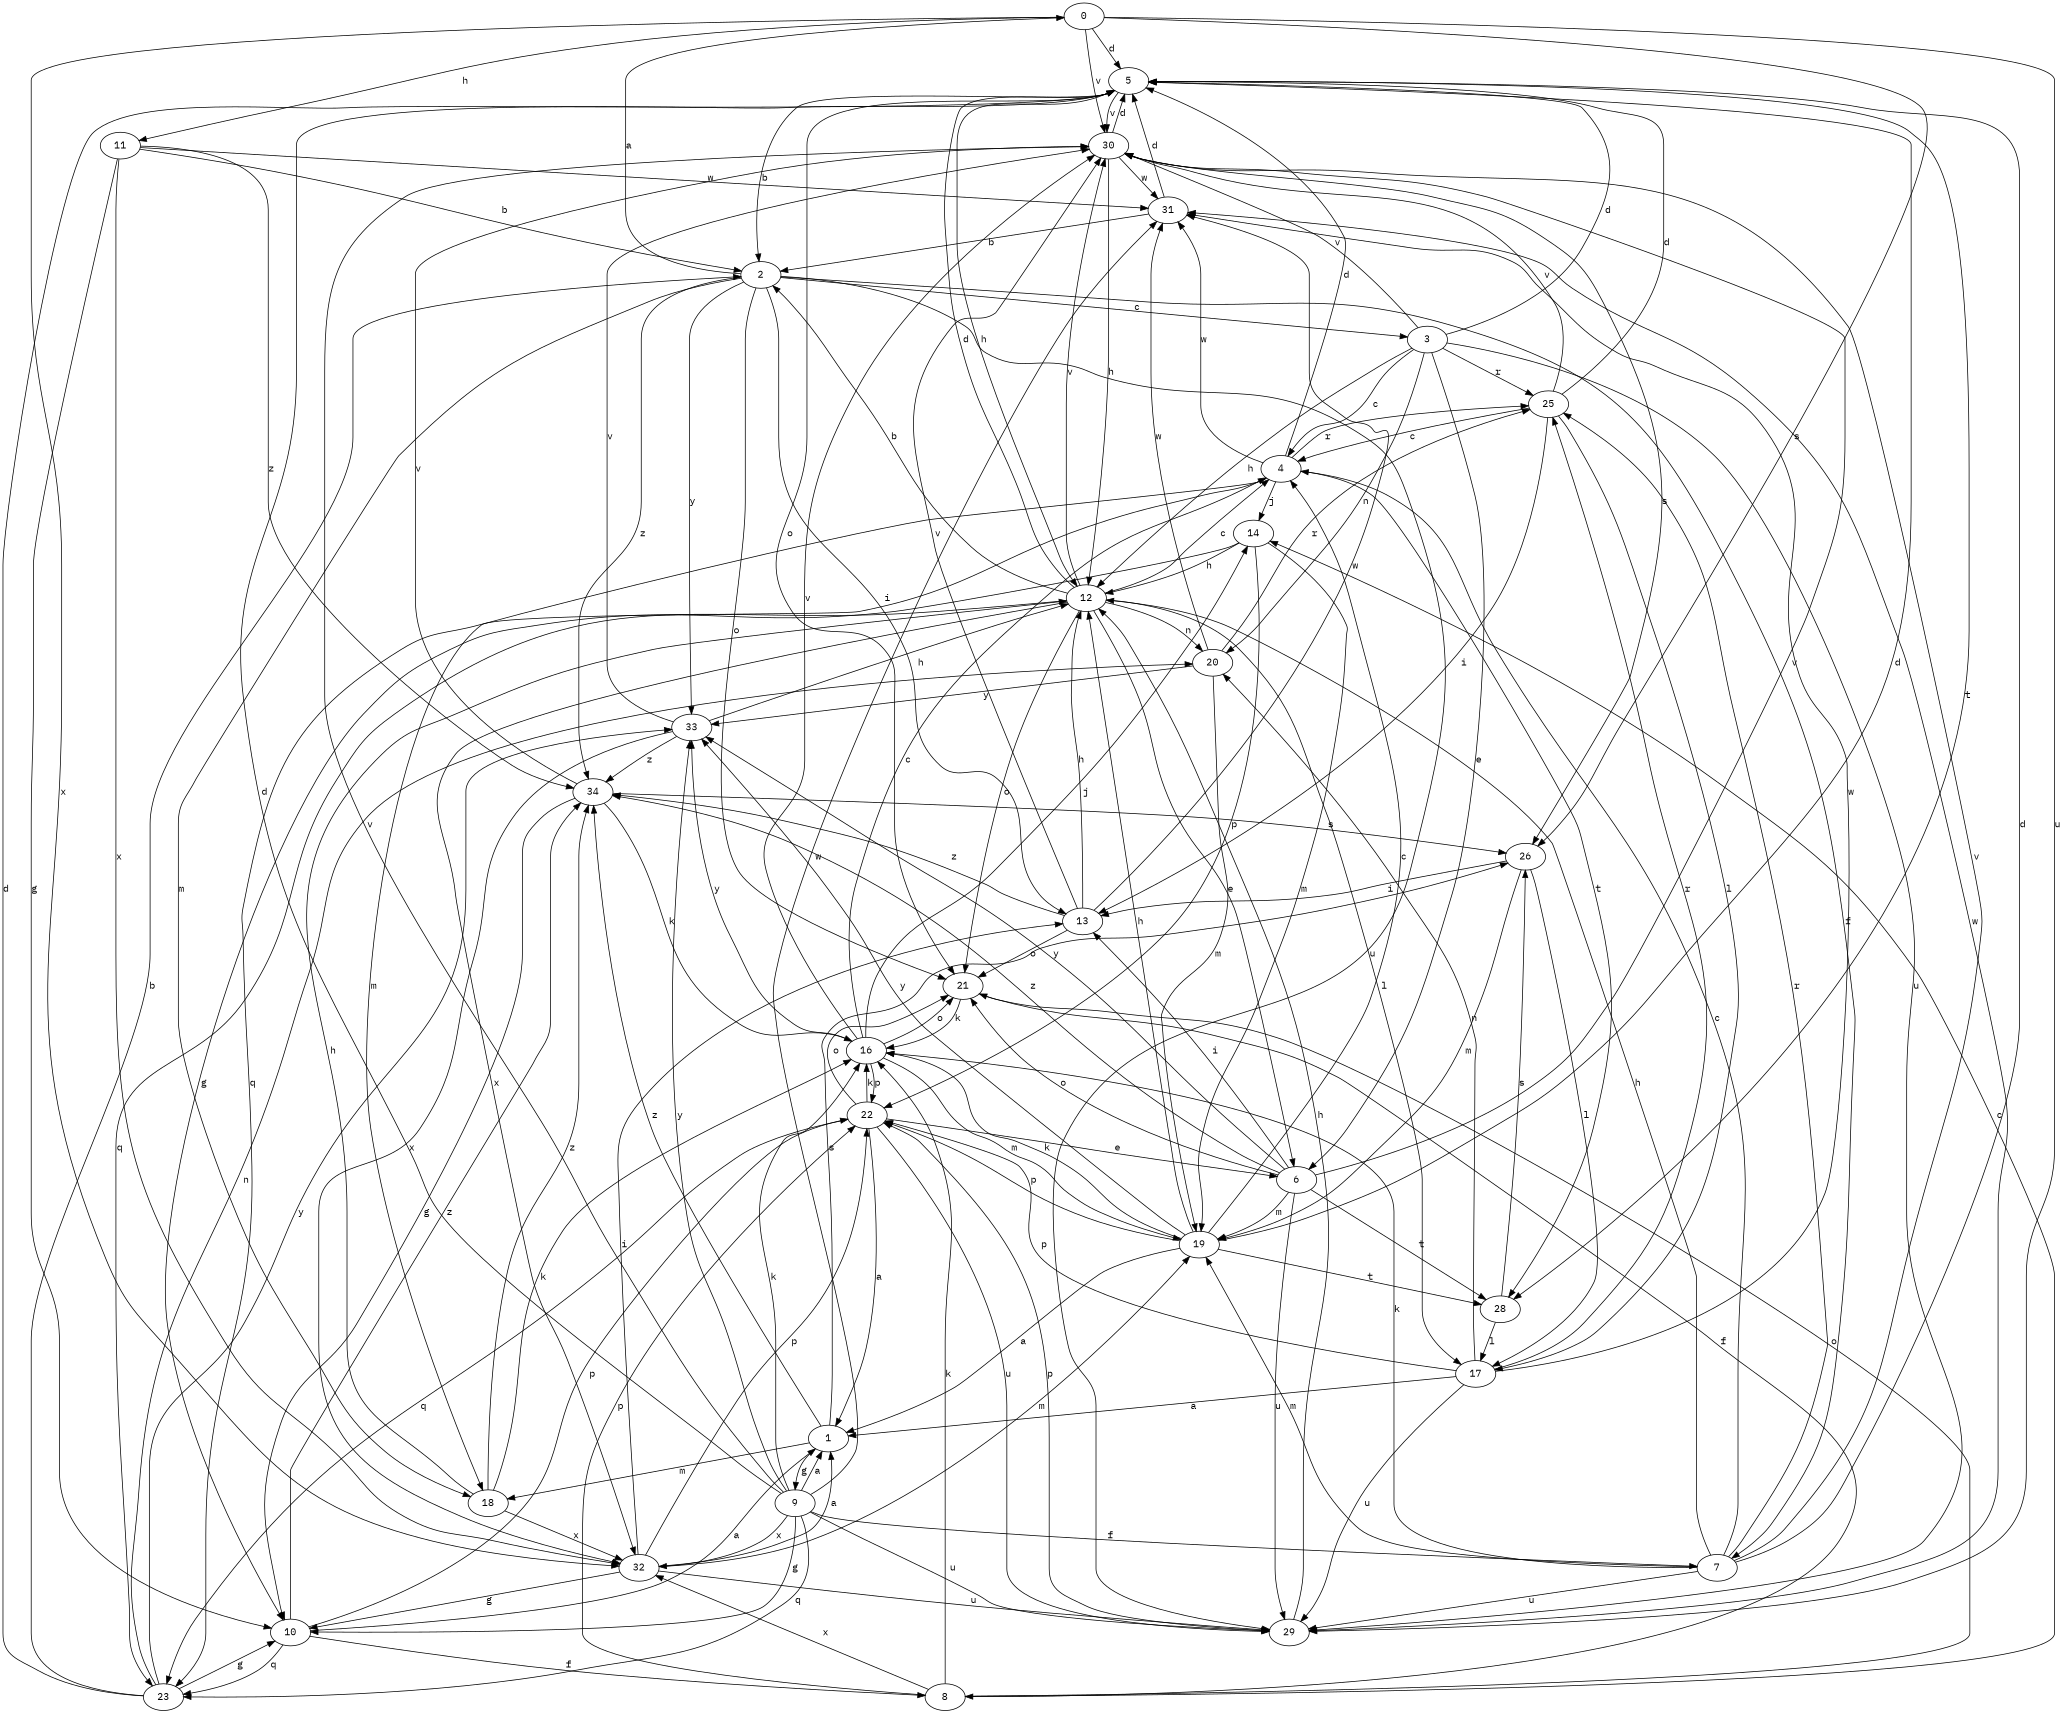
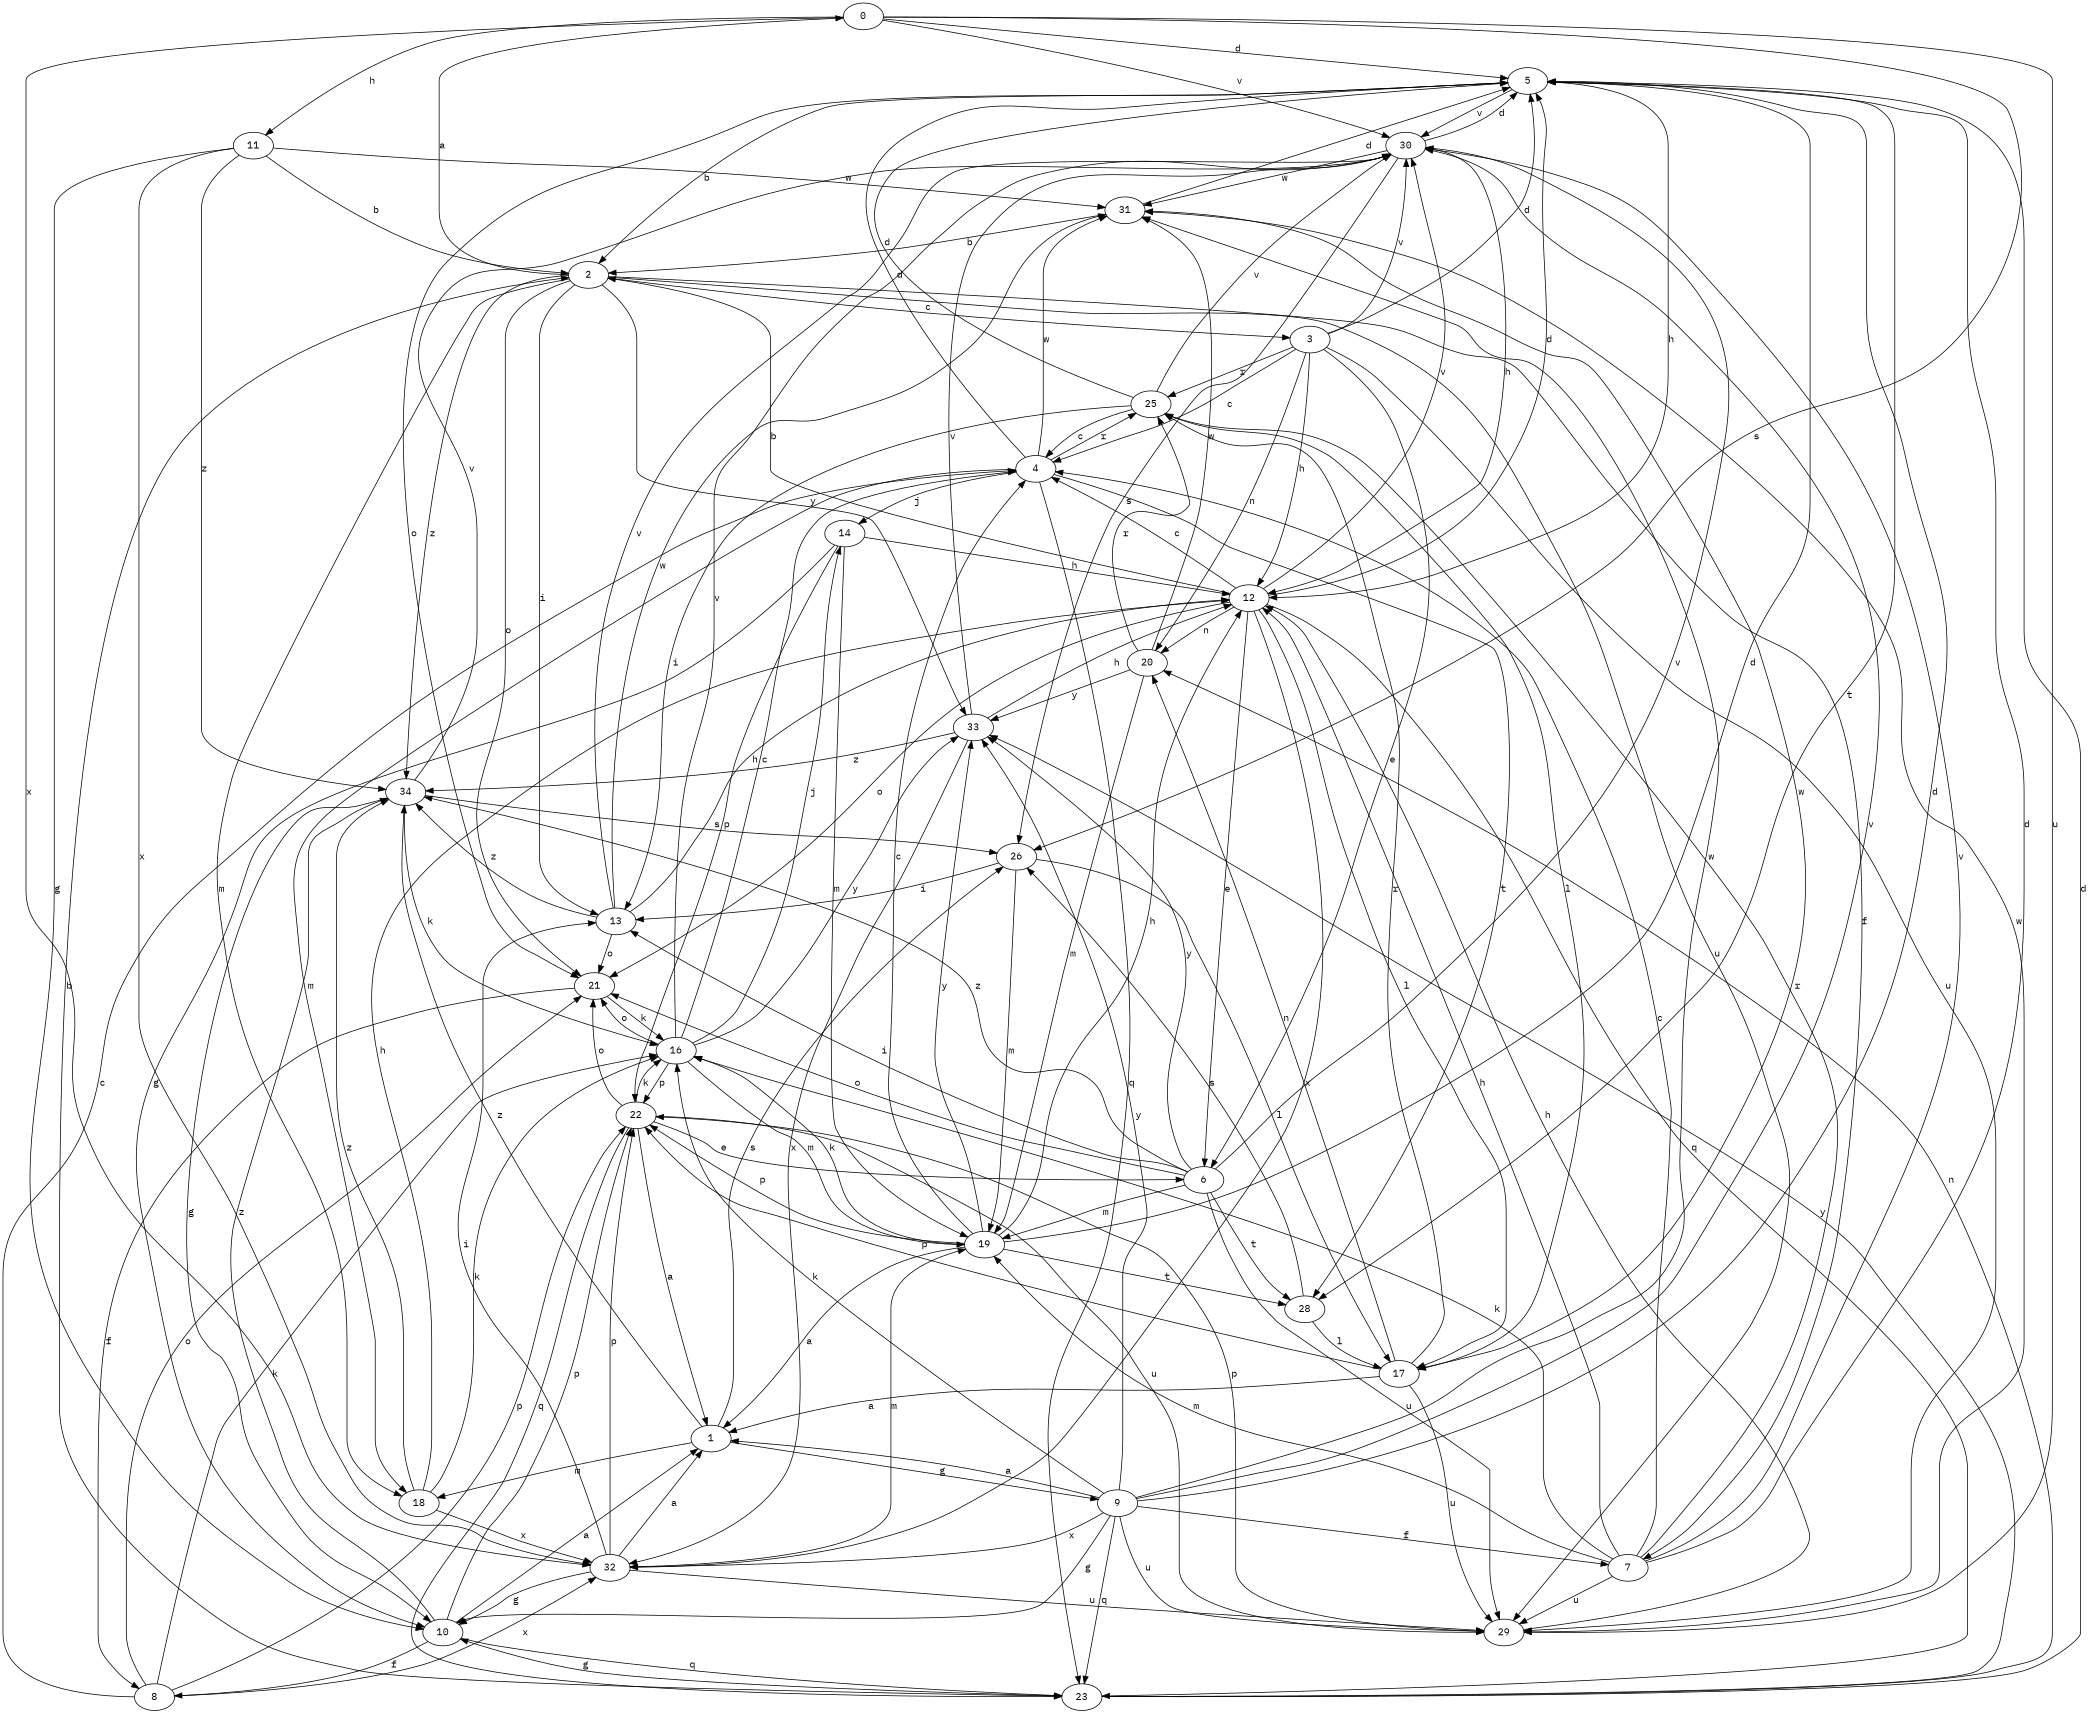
edge "8" -> "14": now "8" -> "4"
